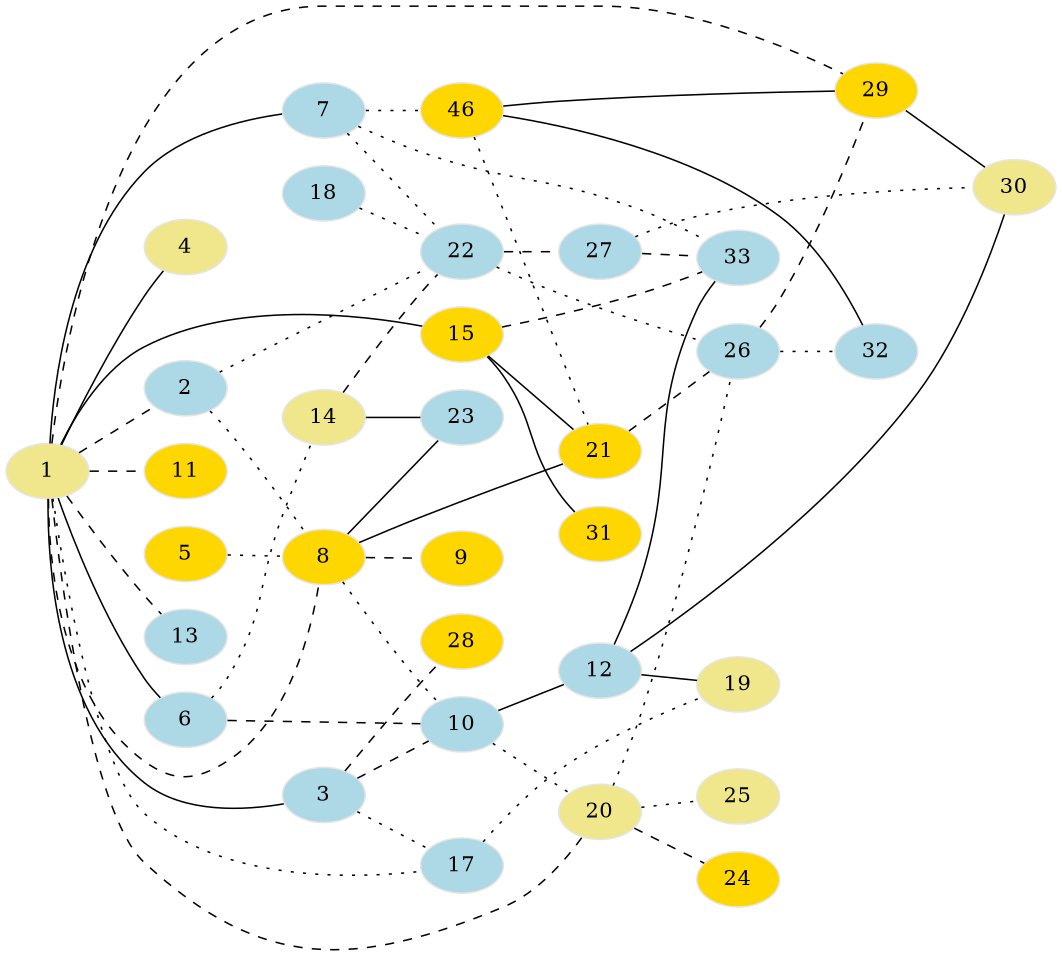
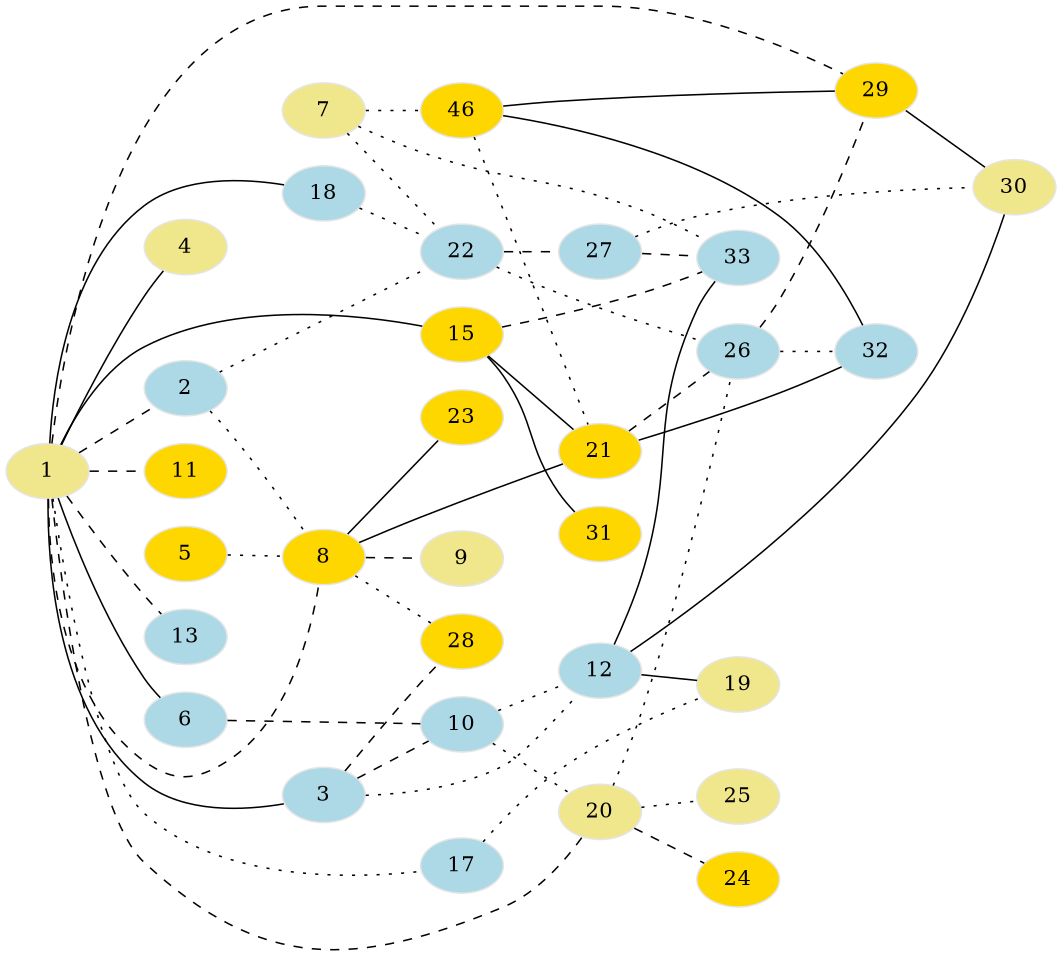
node "7": fillcolor lightblue -> khaki
edge "7" -- "1": now "18" -- "1"
edge "32" -- "21": added
node "14": removed
node "23": fillcolor lightblue -> gold
node "9": fillcolor gold -> khaki
edge "8" -- "10": now "8" -- "28"
edge "12" -- "10": style solid -> dotted
edge "3" -- "17": now "3" -- "12"
